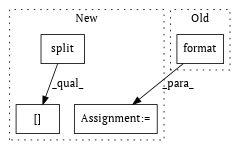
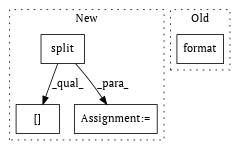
edge "format" -> "Assignment:=": now "split" -> "Assignment:="
